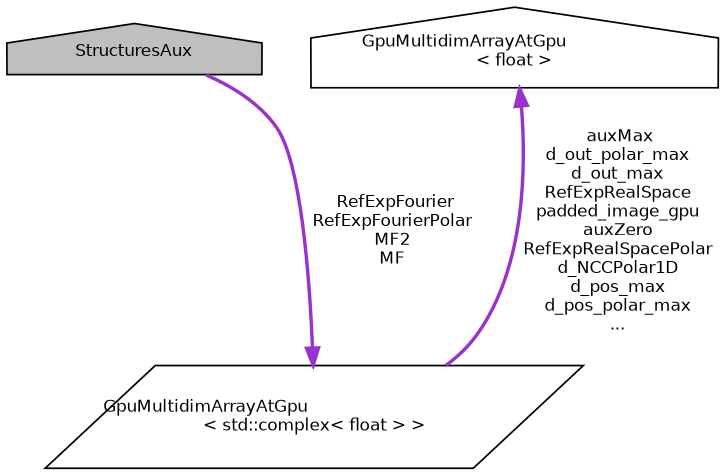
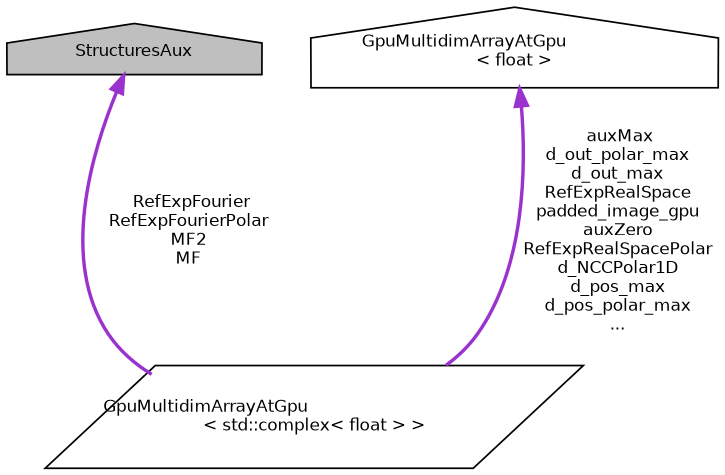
edge "StructuresAux" -> "GpuMultidimArrayAtGpu < std::complex< float > >": reversed
